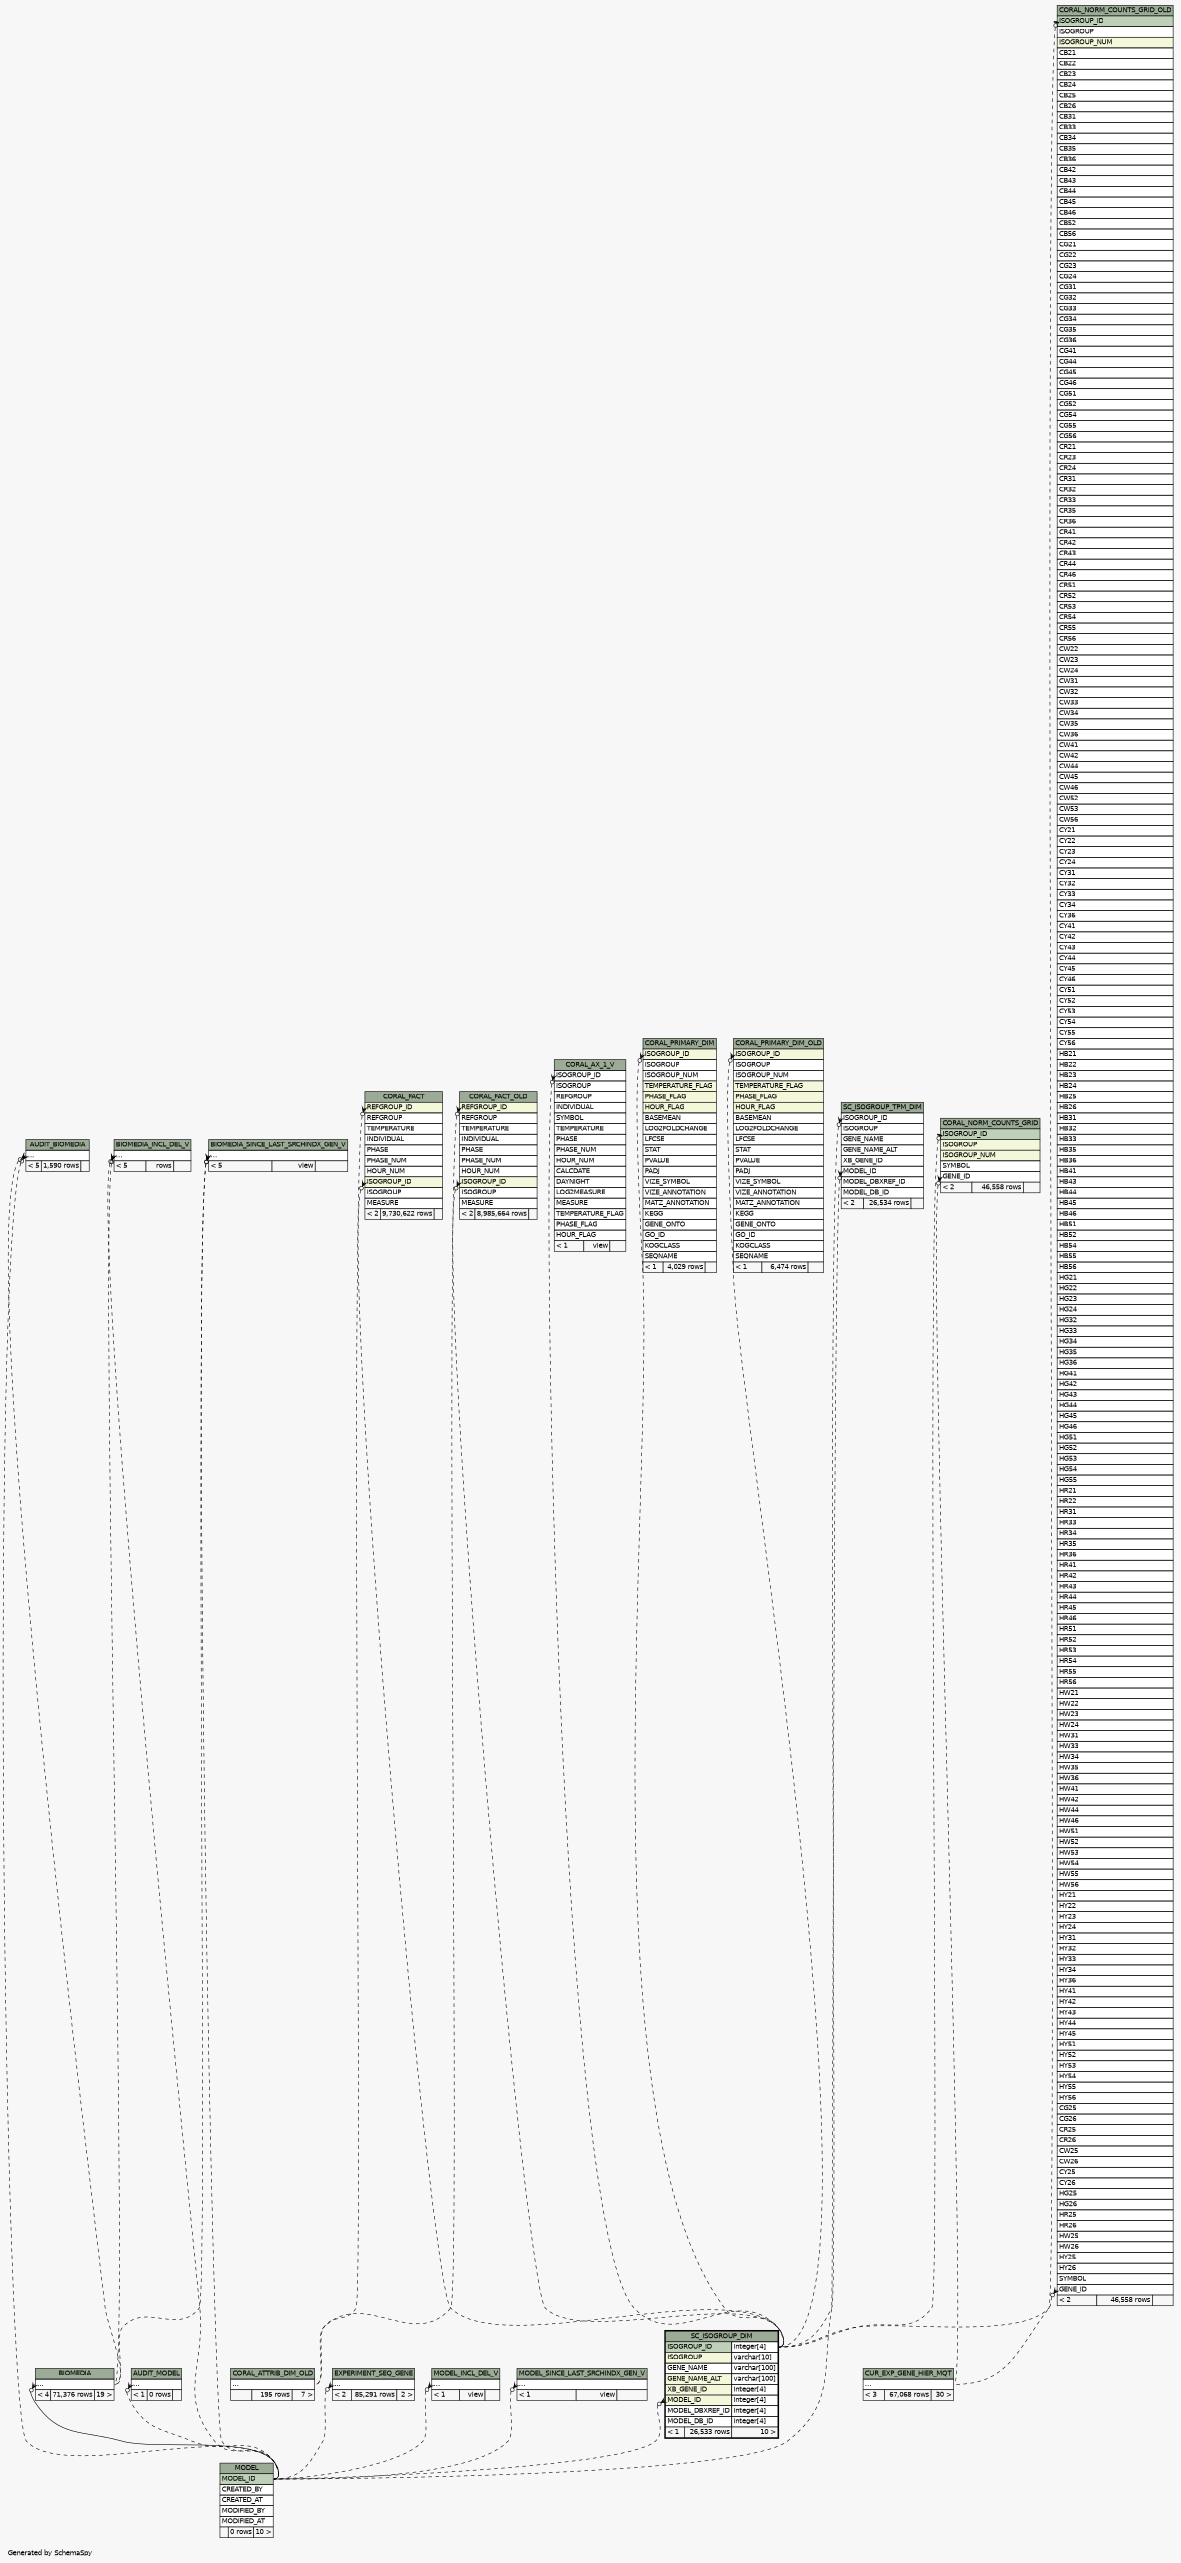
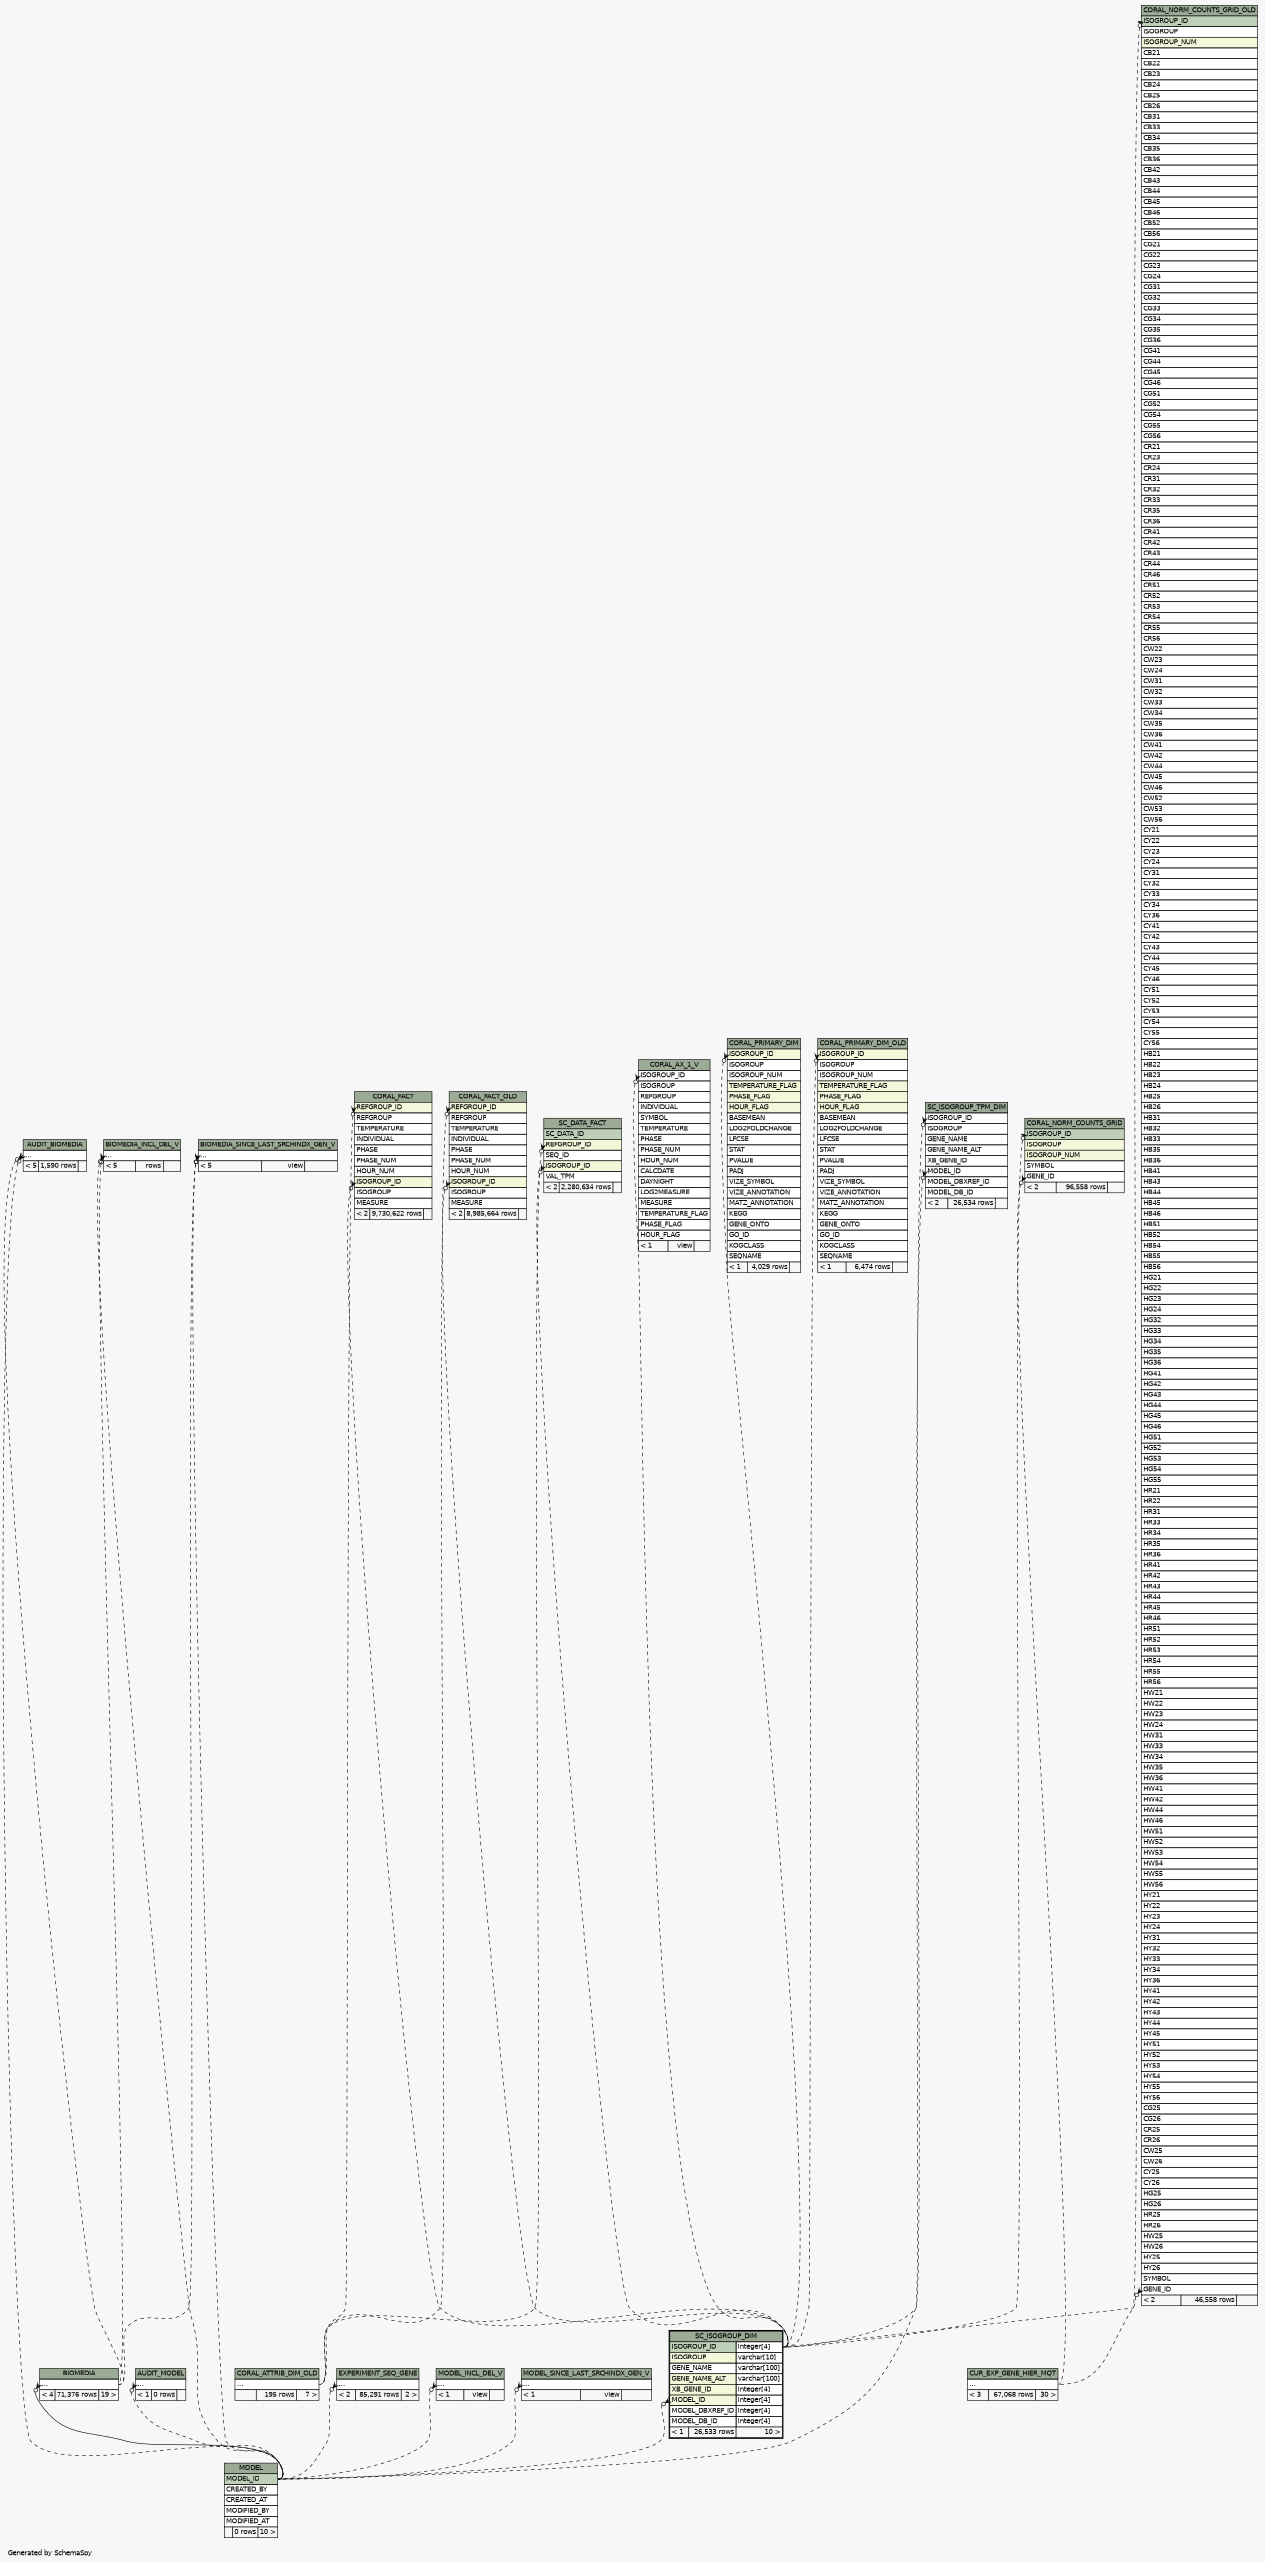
node "SC_DATA_FACT": added
node "CORAL_NORM_COUNTS_GRID": text "46,558 rows" -> "96,558 rows"
